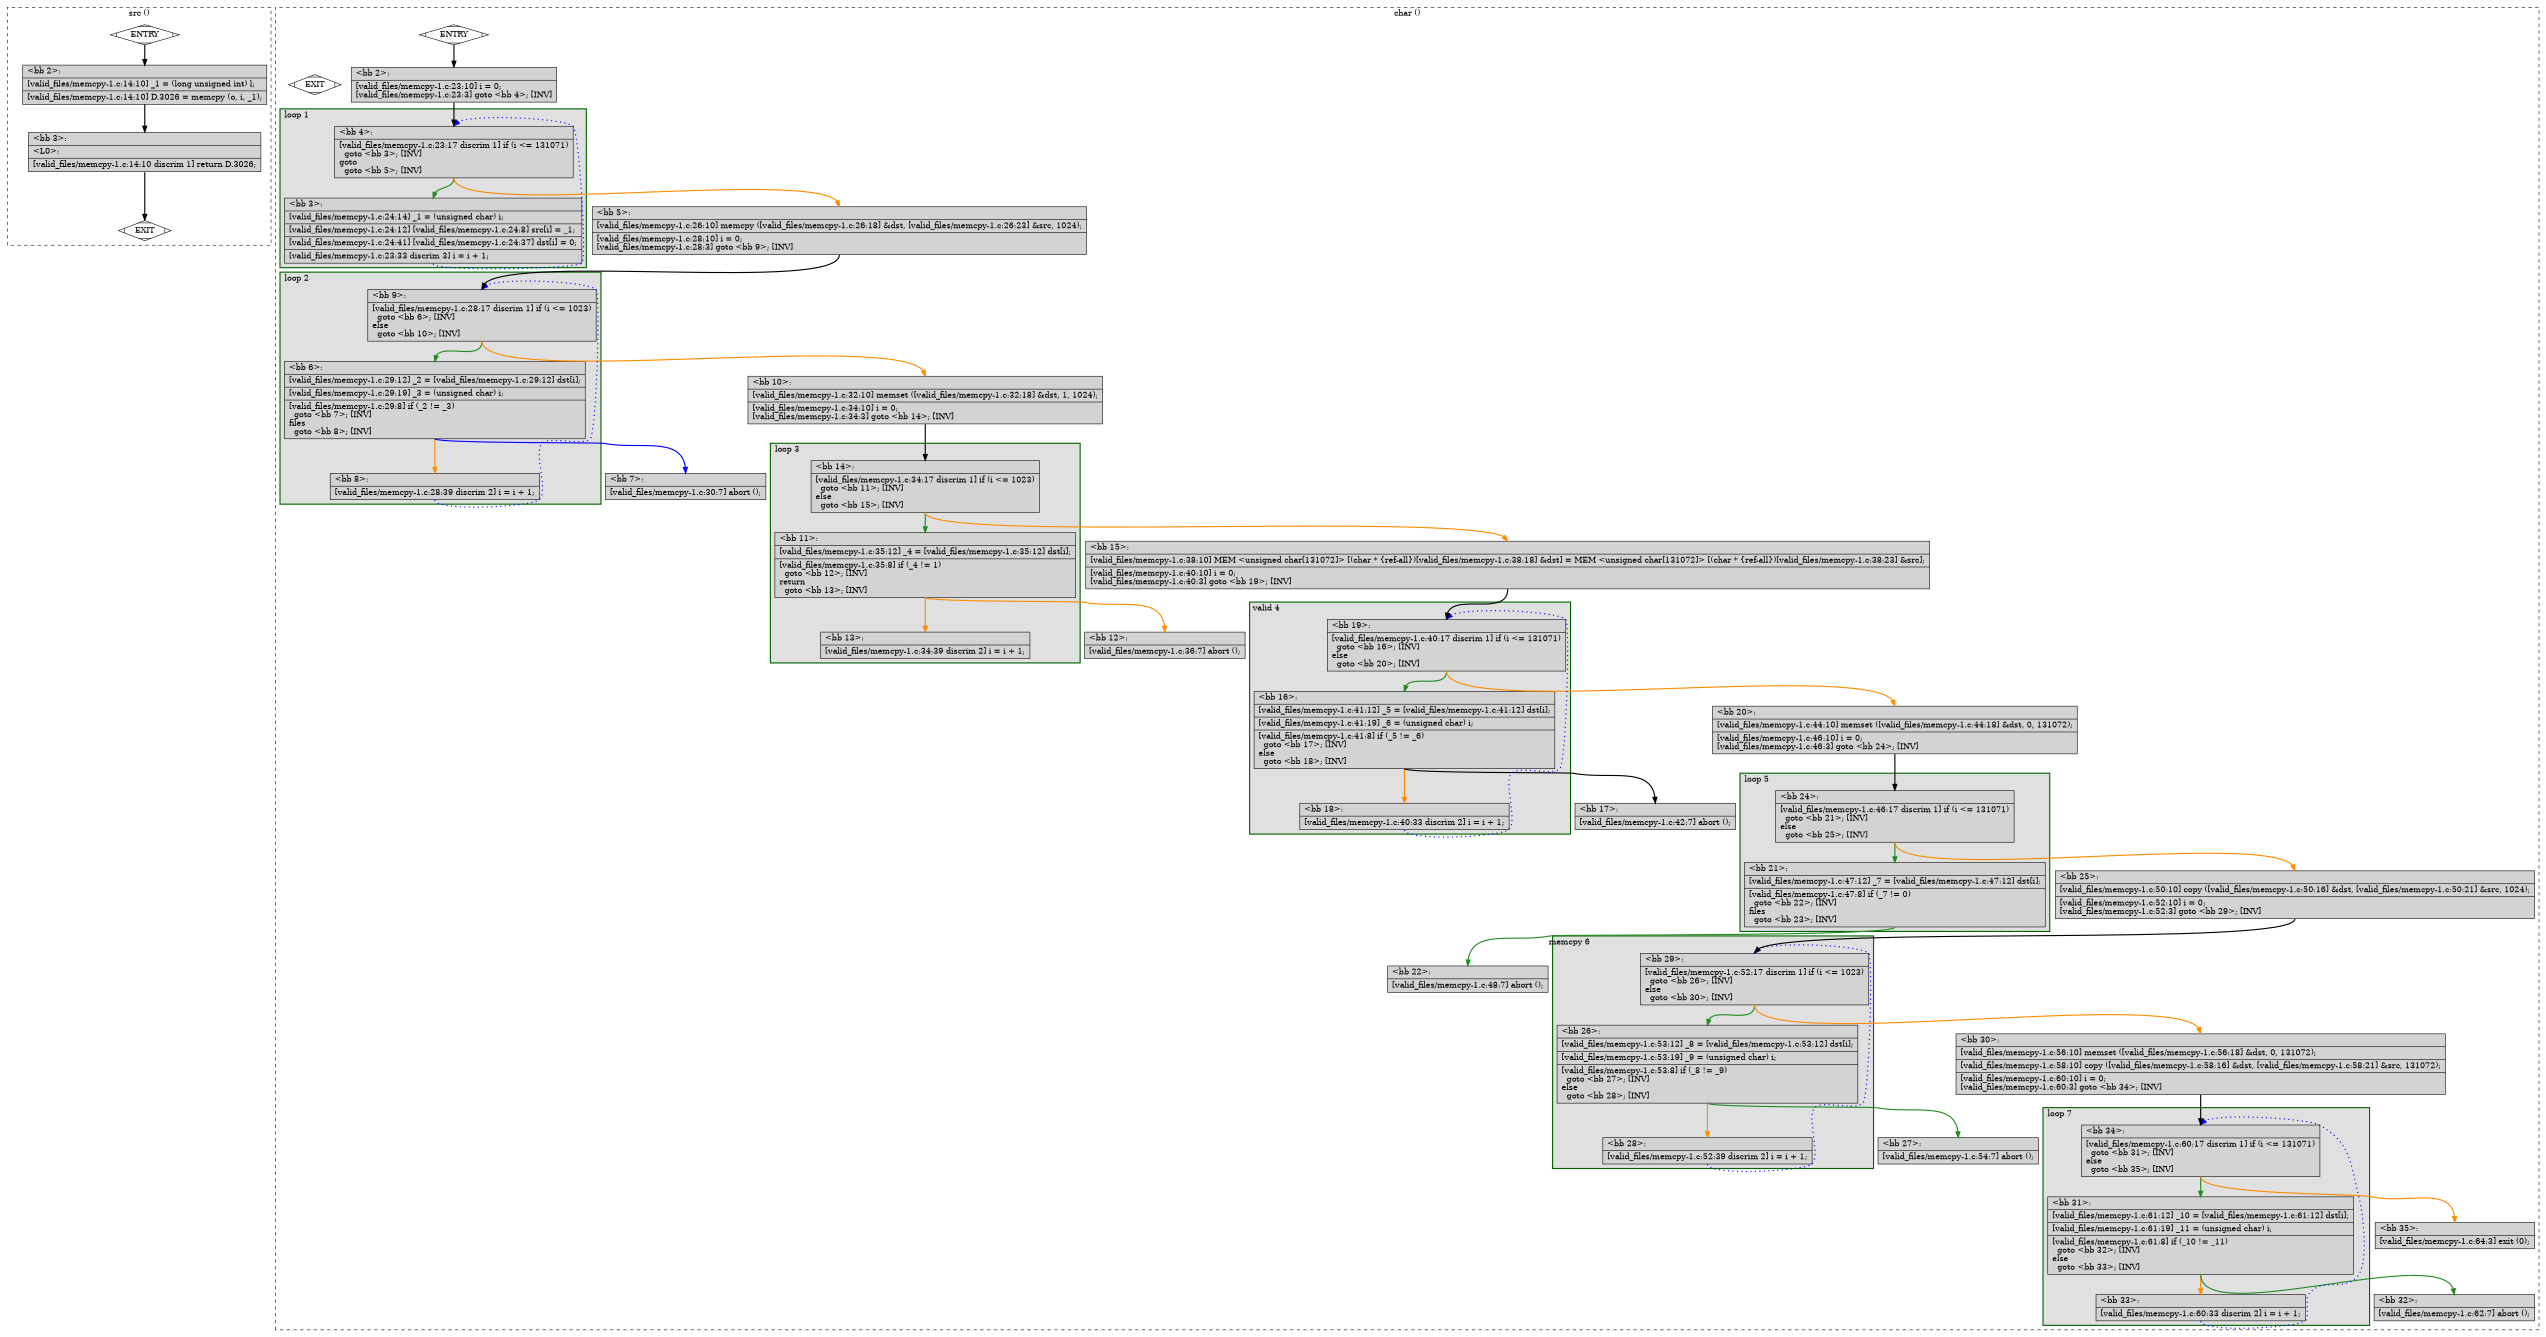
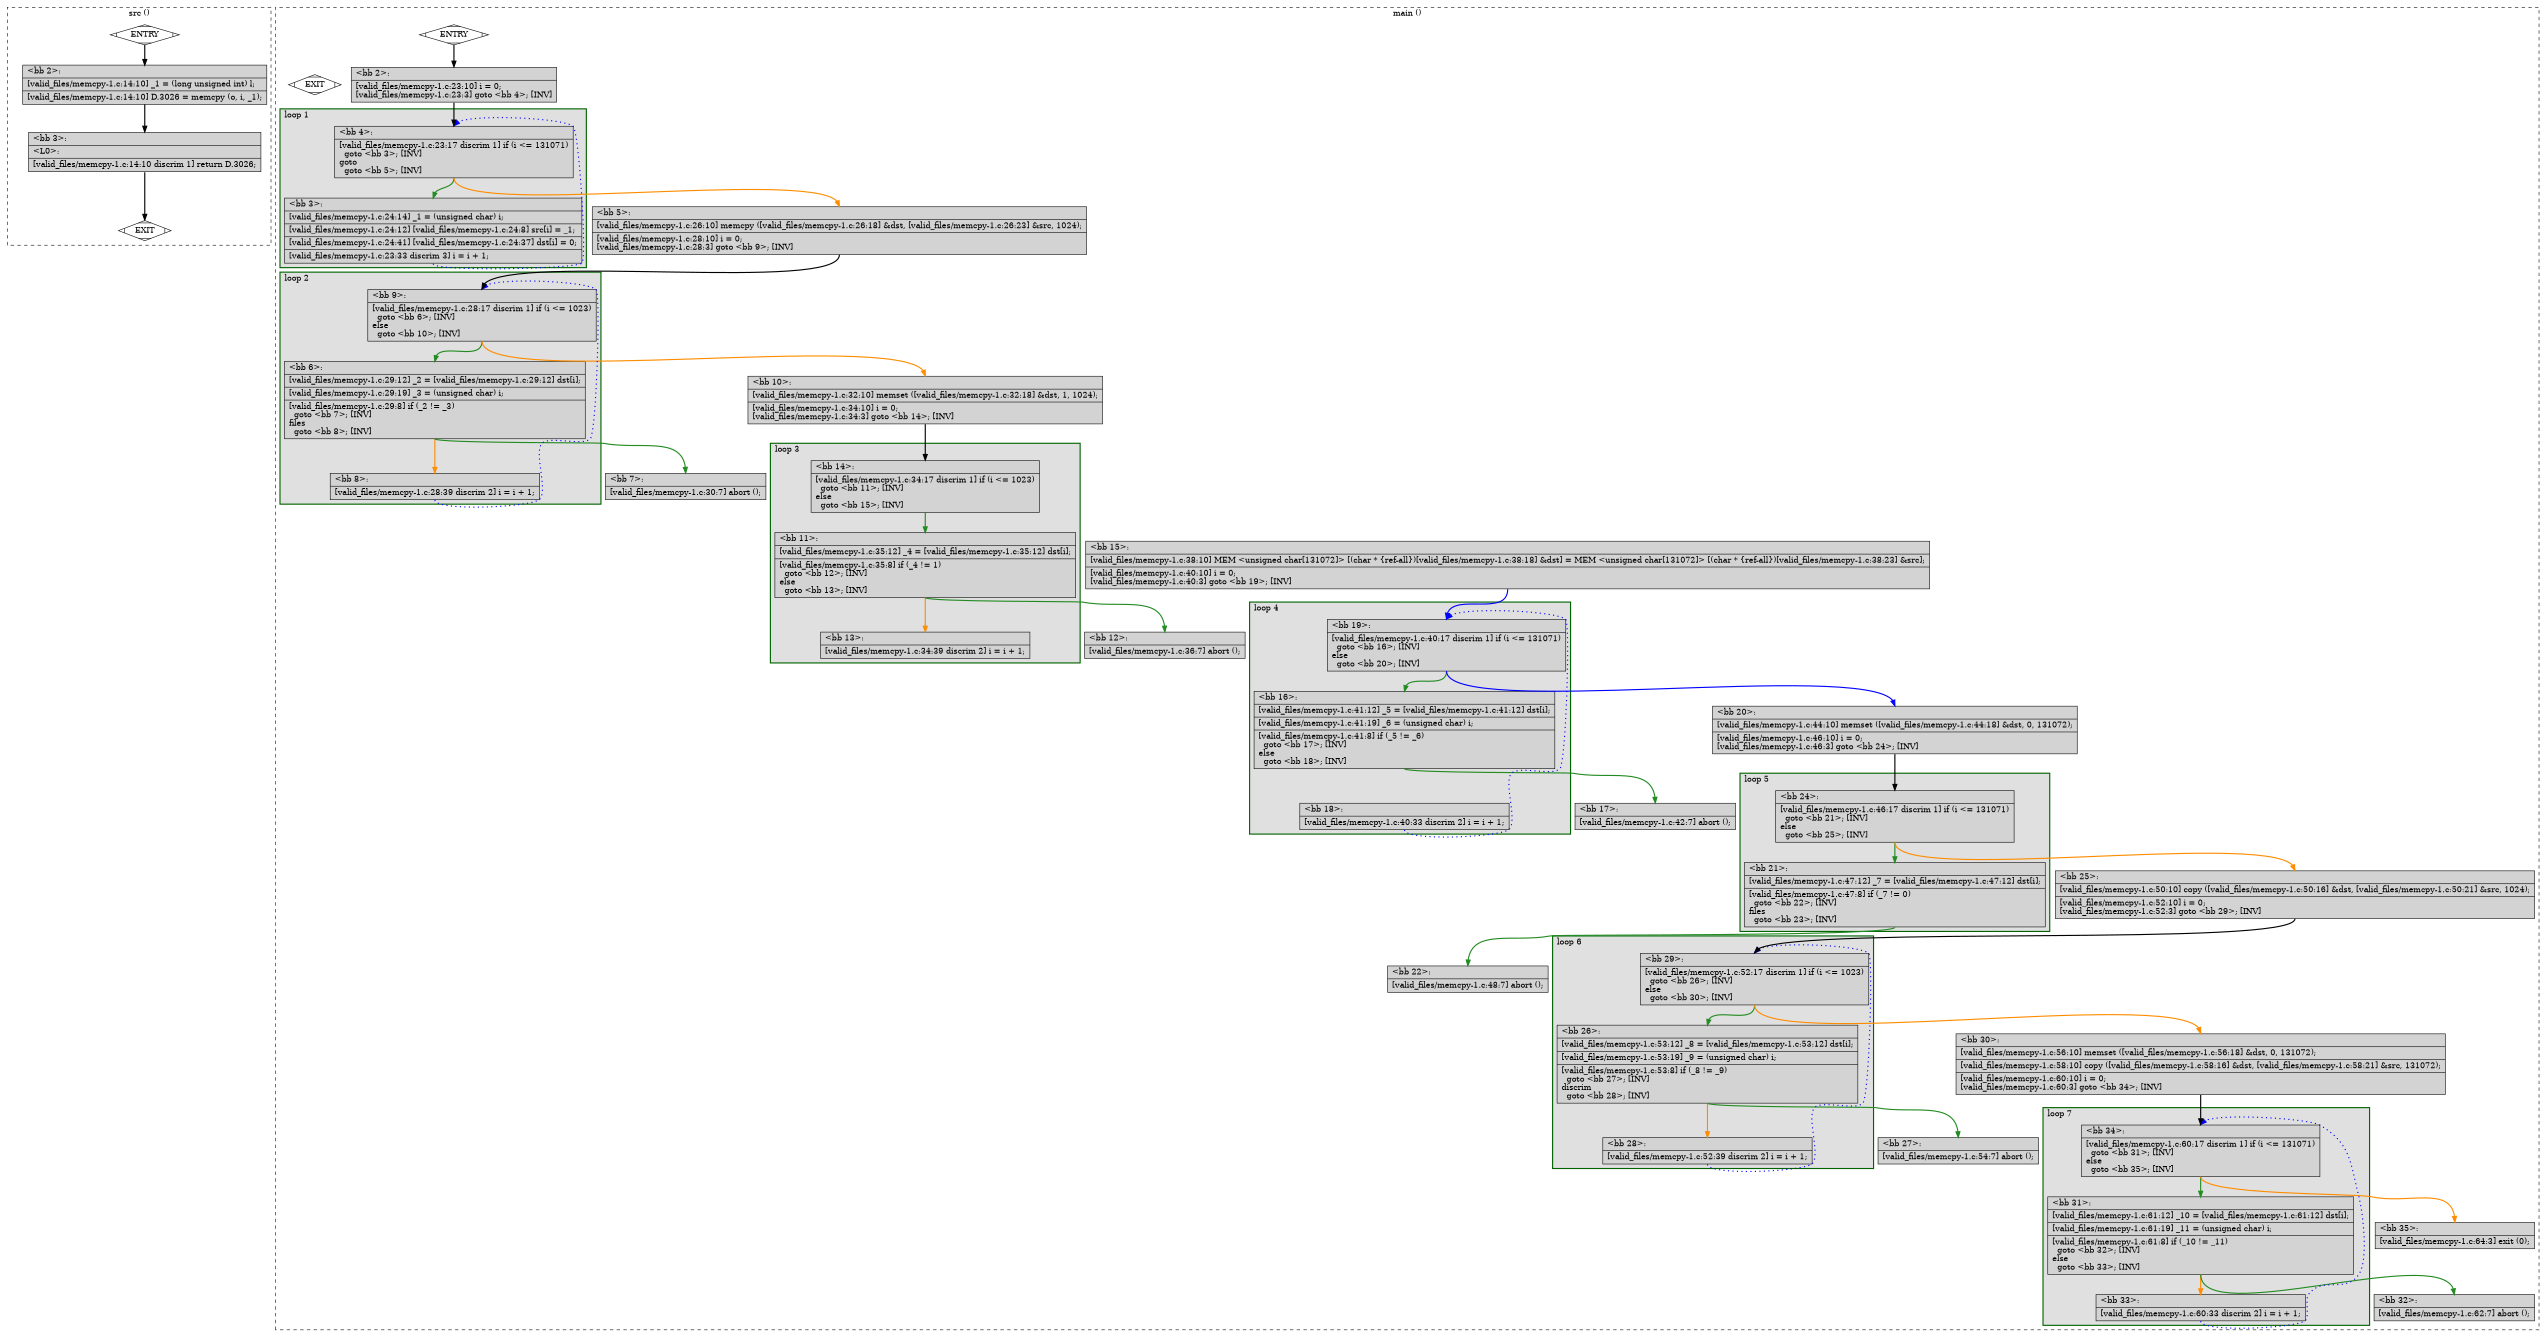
cluster "char ()": label "char ()" -> "main ()"
edge "<bb 6>:" -> "<bb 7>:": color blue -> forestgreen
edge "<bb 14>:" -> "<bb 15>:": removed
node "<bb 11>:": text "return" -> "else"
edge "<bb 11>:" -> "<bb 12>:": color darkorange -> forestgreen
edge "<bb 15>:" -> "<bb 19>:": color black -> blue
cluster "valid 4": label "valid 4" -> "loop 4"
edge "<bb 19>:" -> "<bb 20>:": color darkorange -> blue
edge "<bb 16>:" -> "<bb 17>:": color black -> forestgreen
edge "<bb 16>:" -> "<bb 18>:": removed
cluster "memcpy 6": label "memcpy 6" -> "loop 6"
node "<bb 26>:": text "else" -> "discrim"
